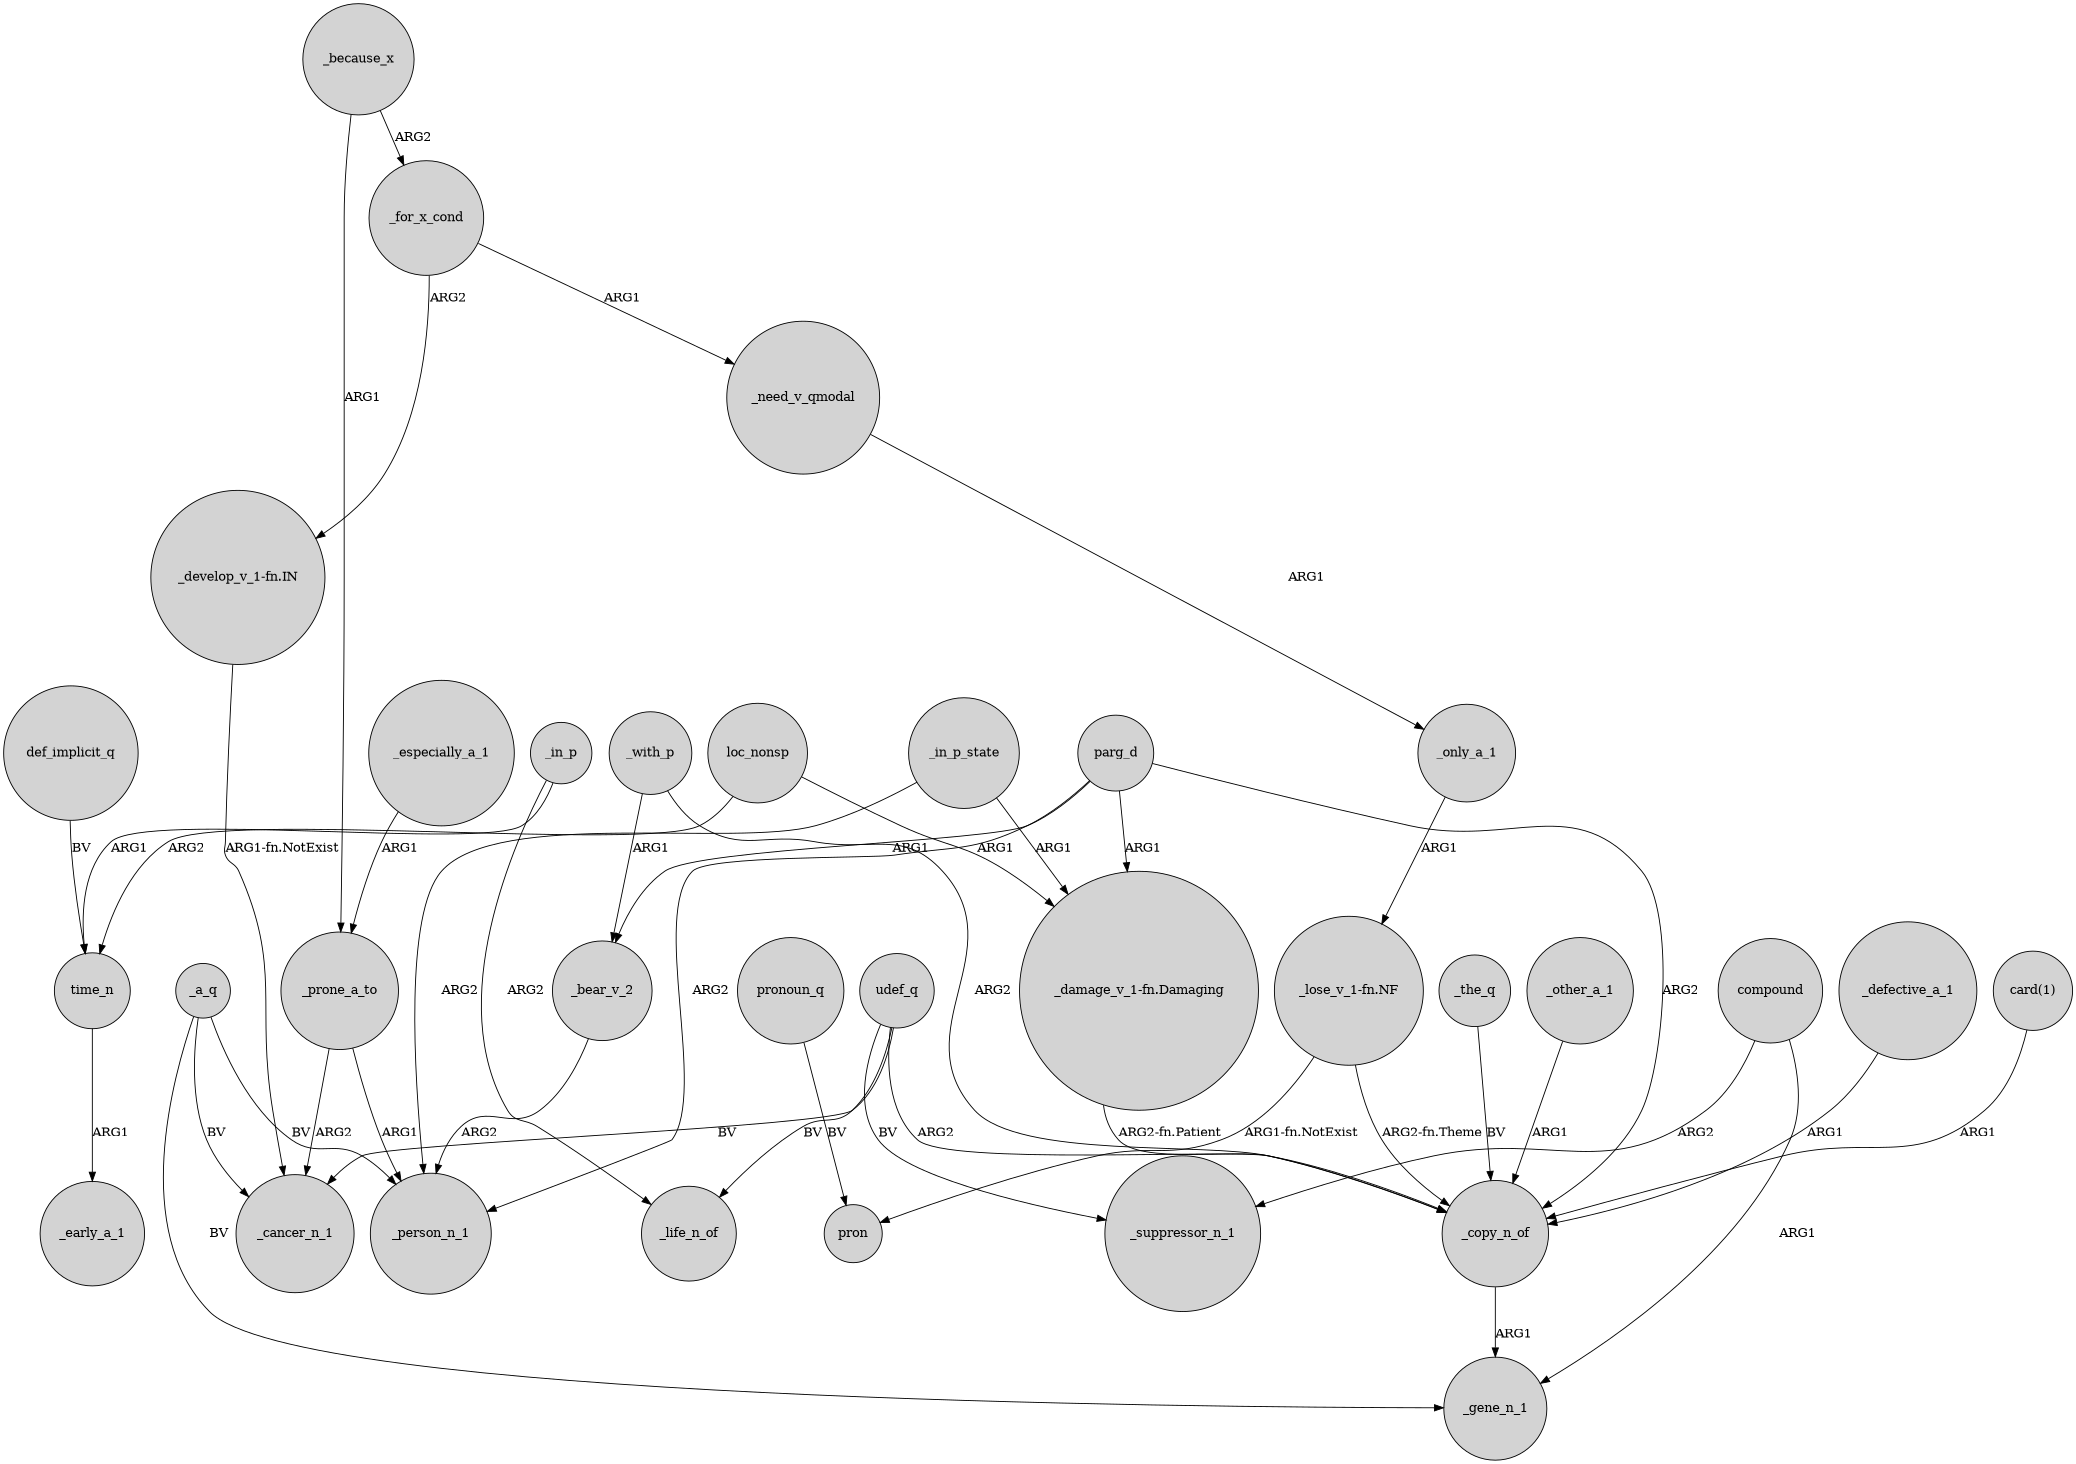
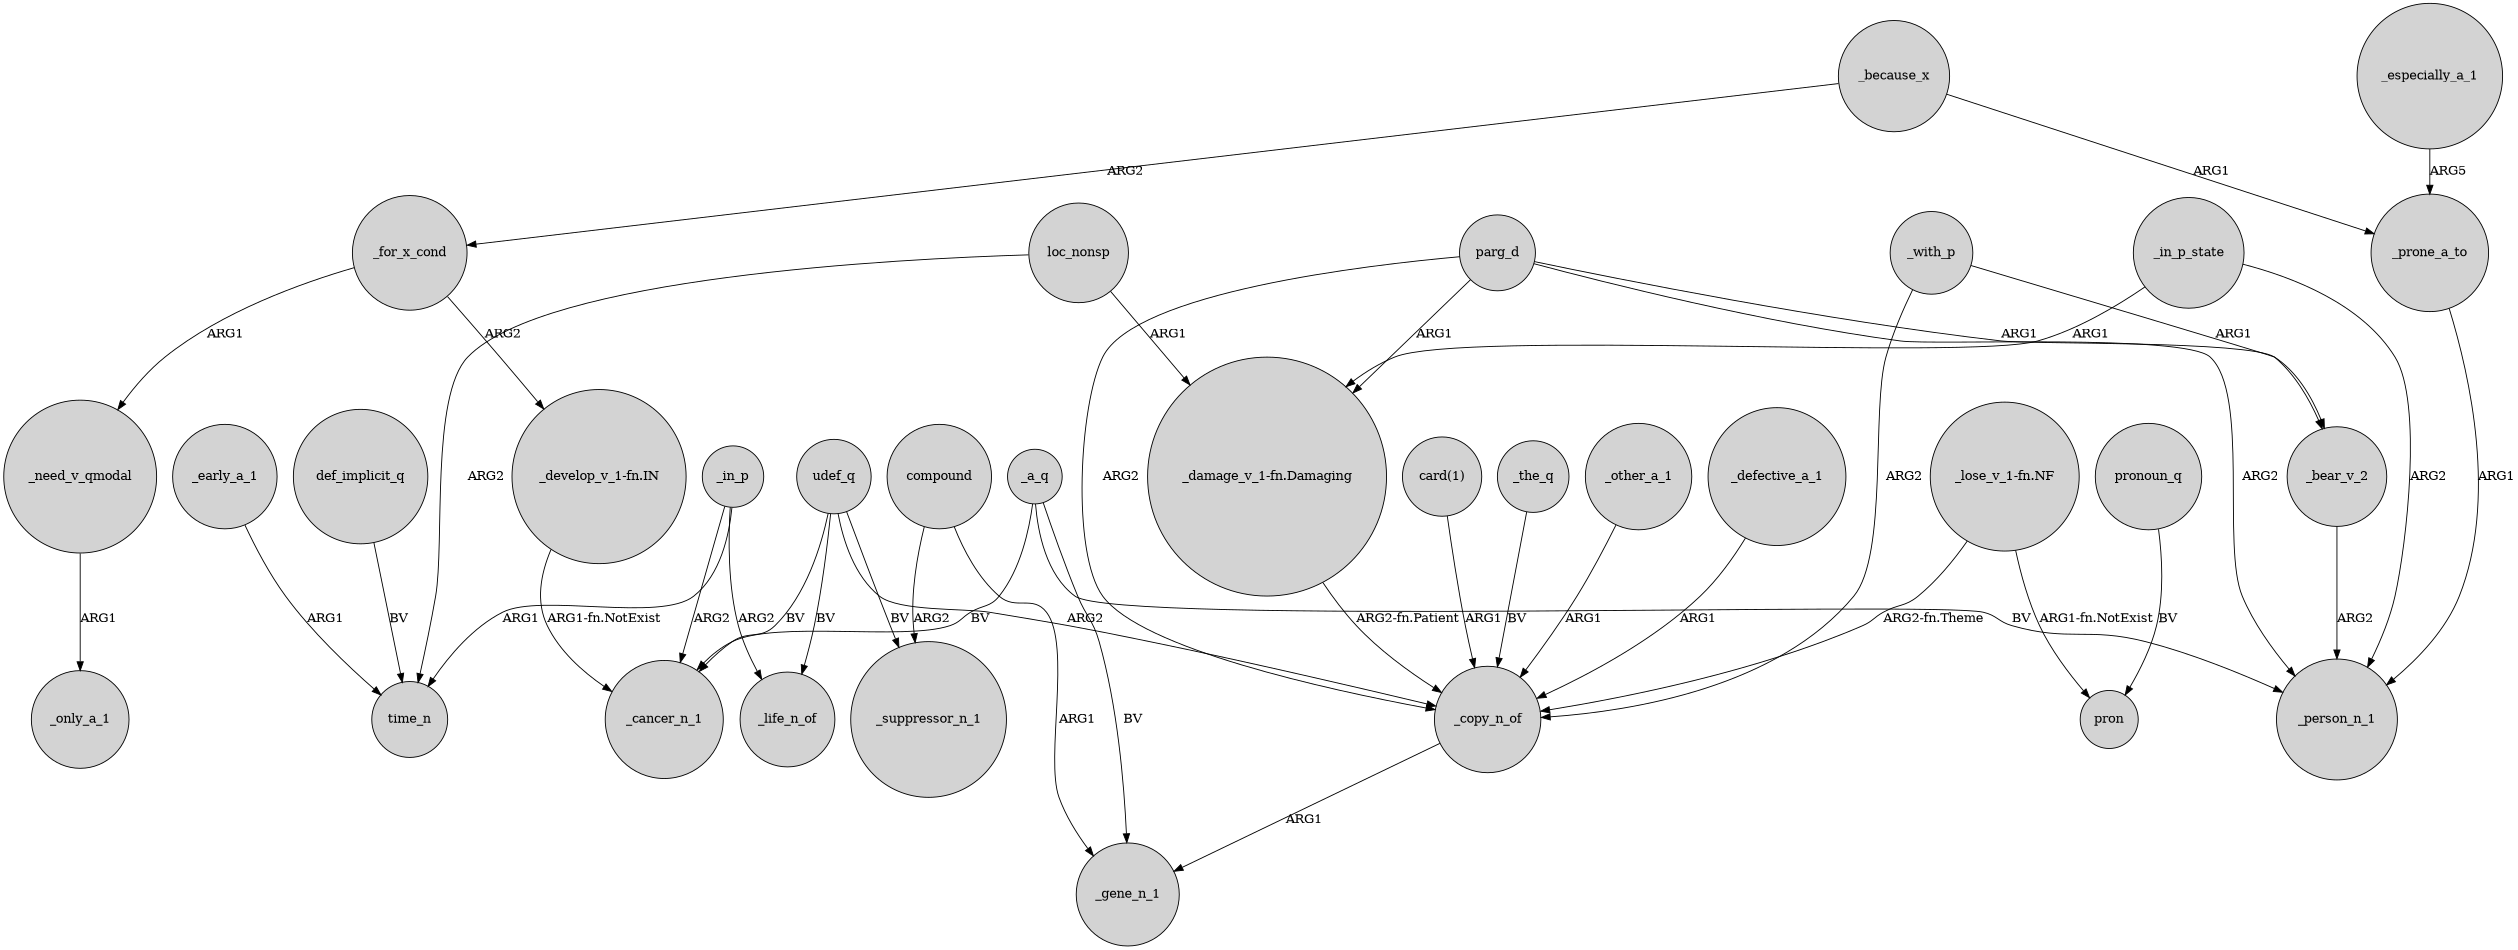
edge "_especially_a_1" -> "_prone_a_to": label "ARG1" -> "ARG5"
edge "_only_a_1" -> "_lose_v_1-fn.NF": removed, label "ARG1"
edge "time_n" -> "_early_a_1": reversed
edge "_prone_a_to" -> "_cancer_n_1": now "_in_p" -> "_cancer_n_1"
